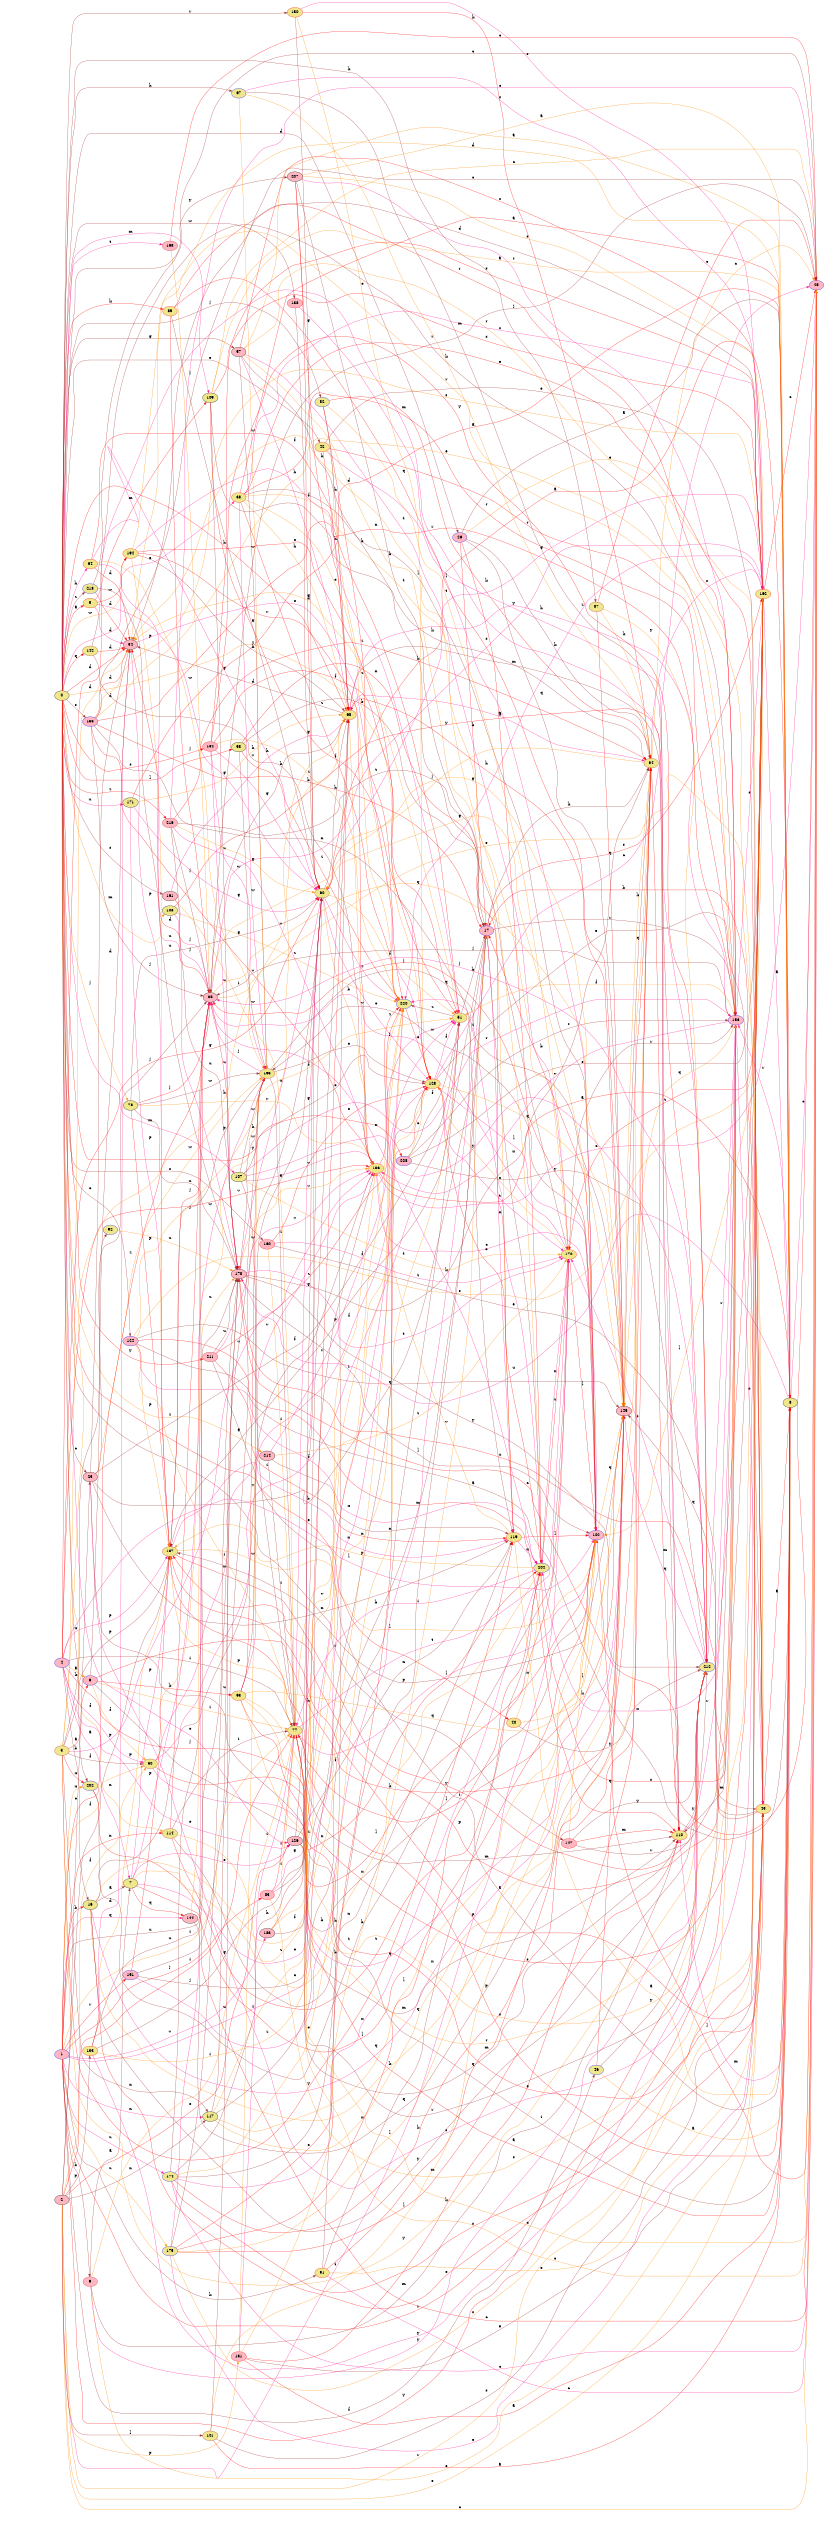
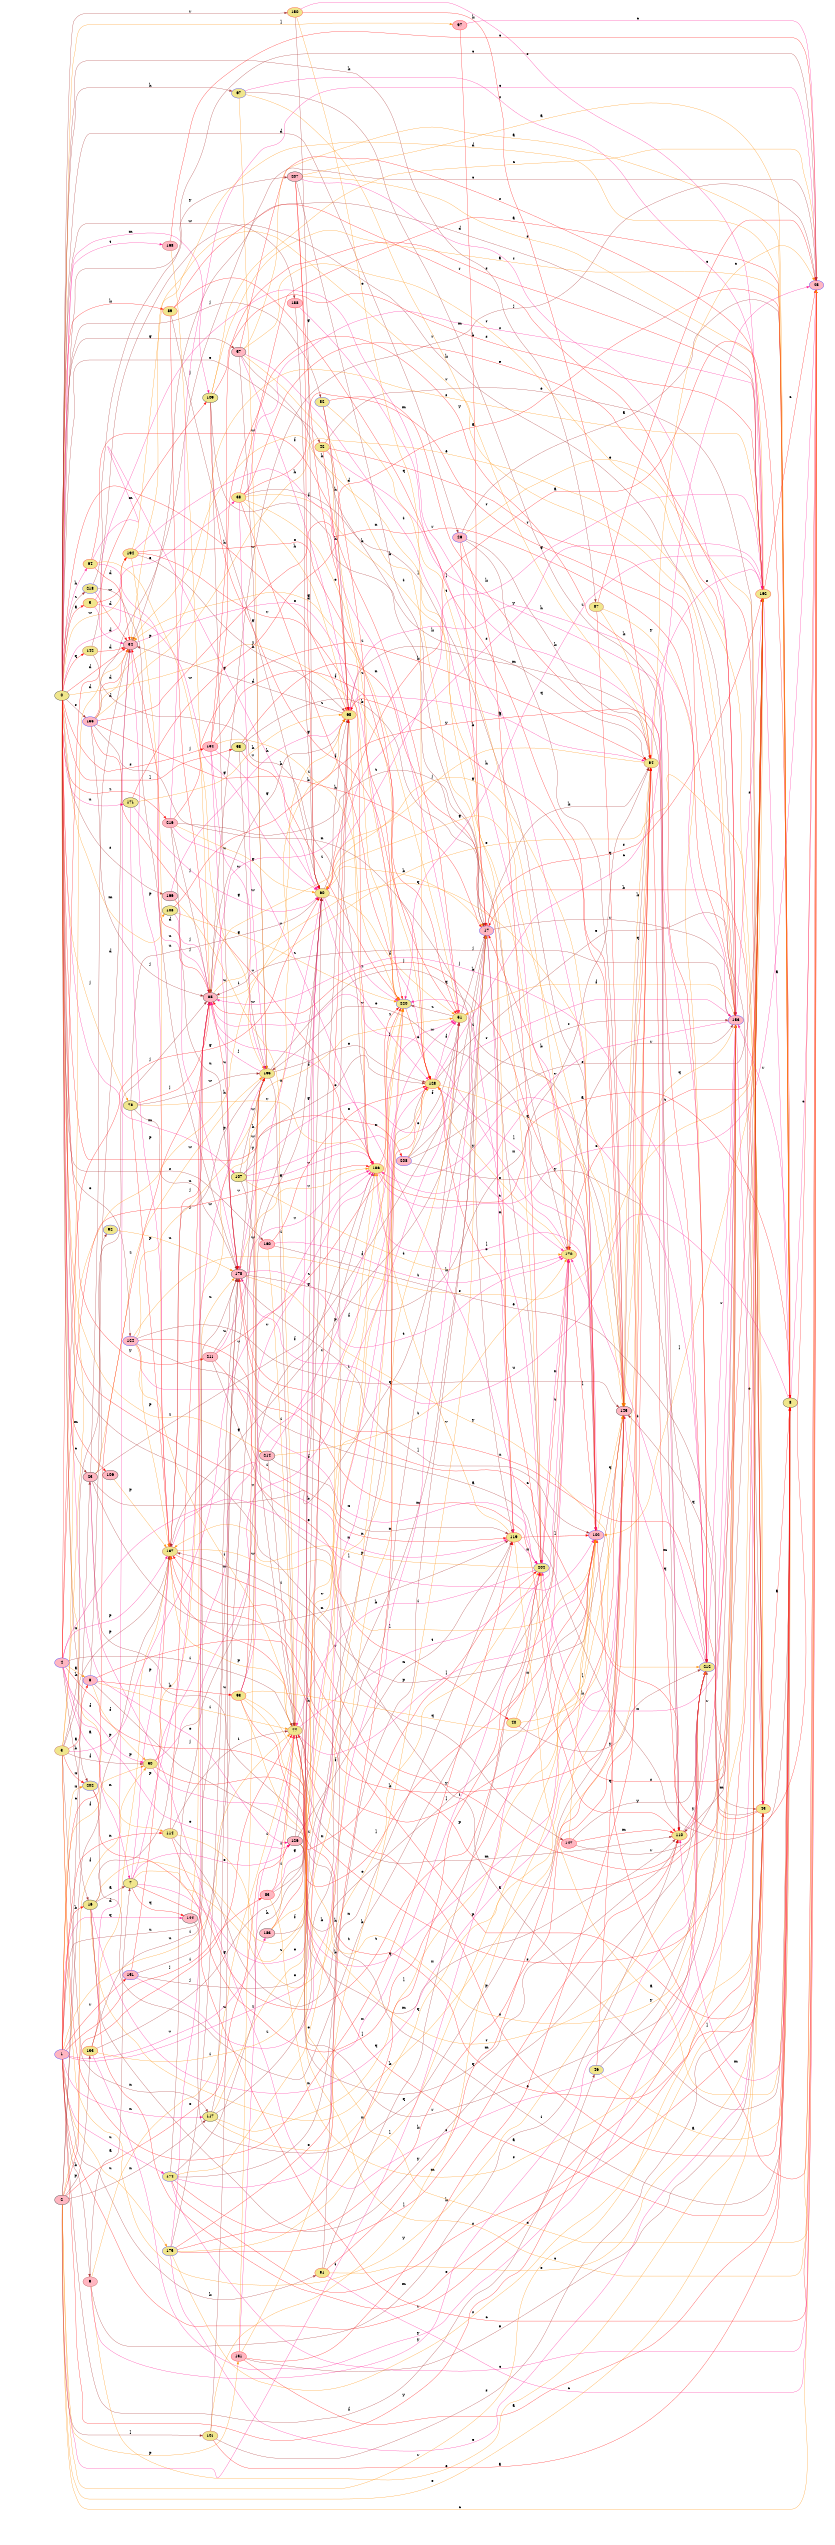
node "97": added
node "161": label "161" -> "166"
edge "60" -> "186": now "60" -> "17"
edge "186" -> "102": label "c" -> "l"
edge "178" -> "212": color brown -> darkorange
node "106": added
edge "114" -> "204": label "x" -> "o"
edge "3" -> "119": label "y" -> "n"
